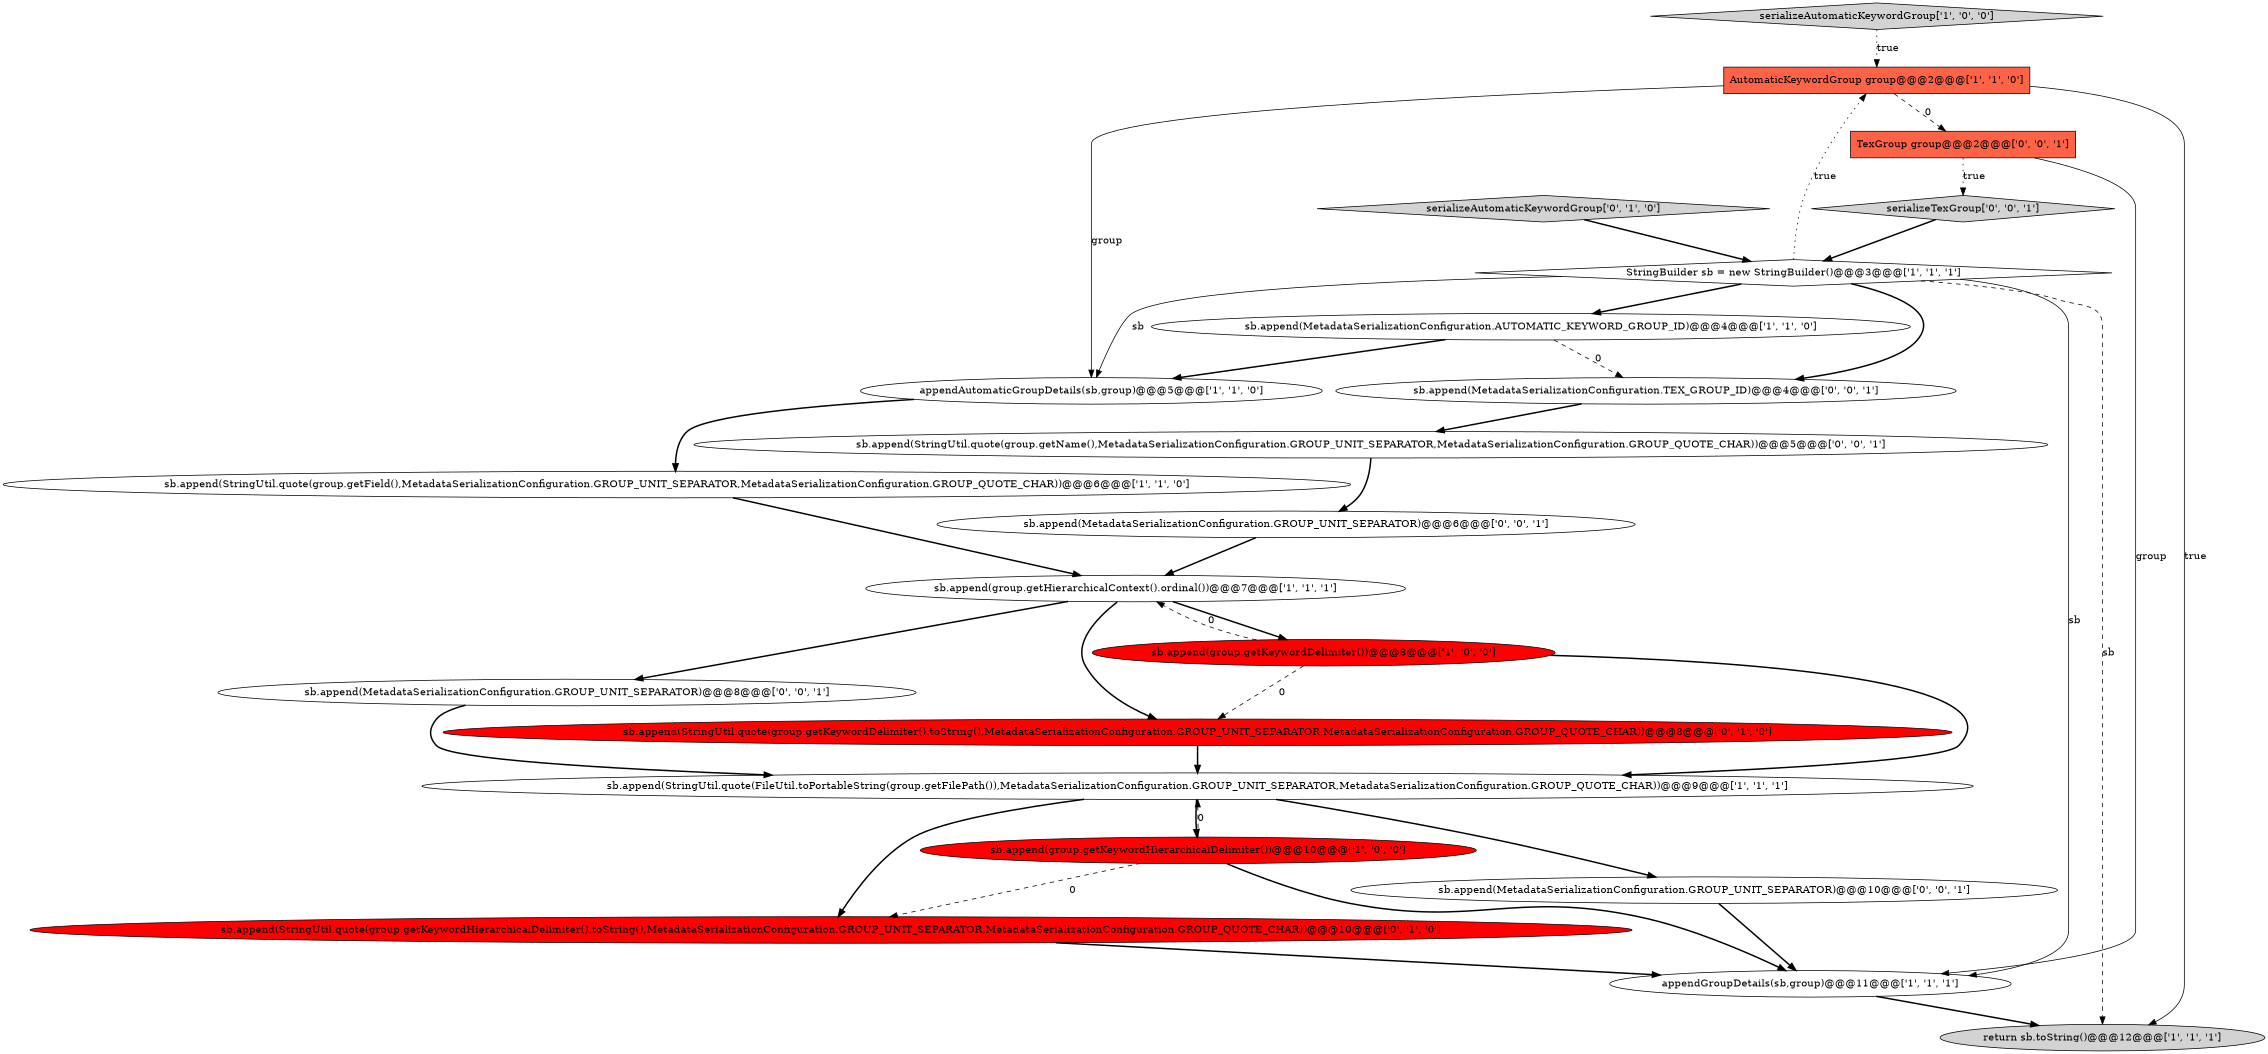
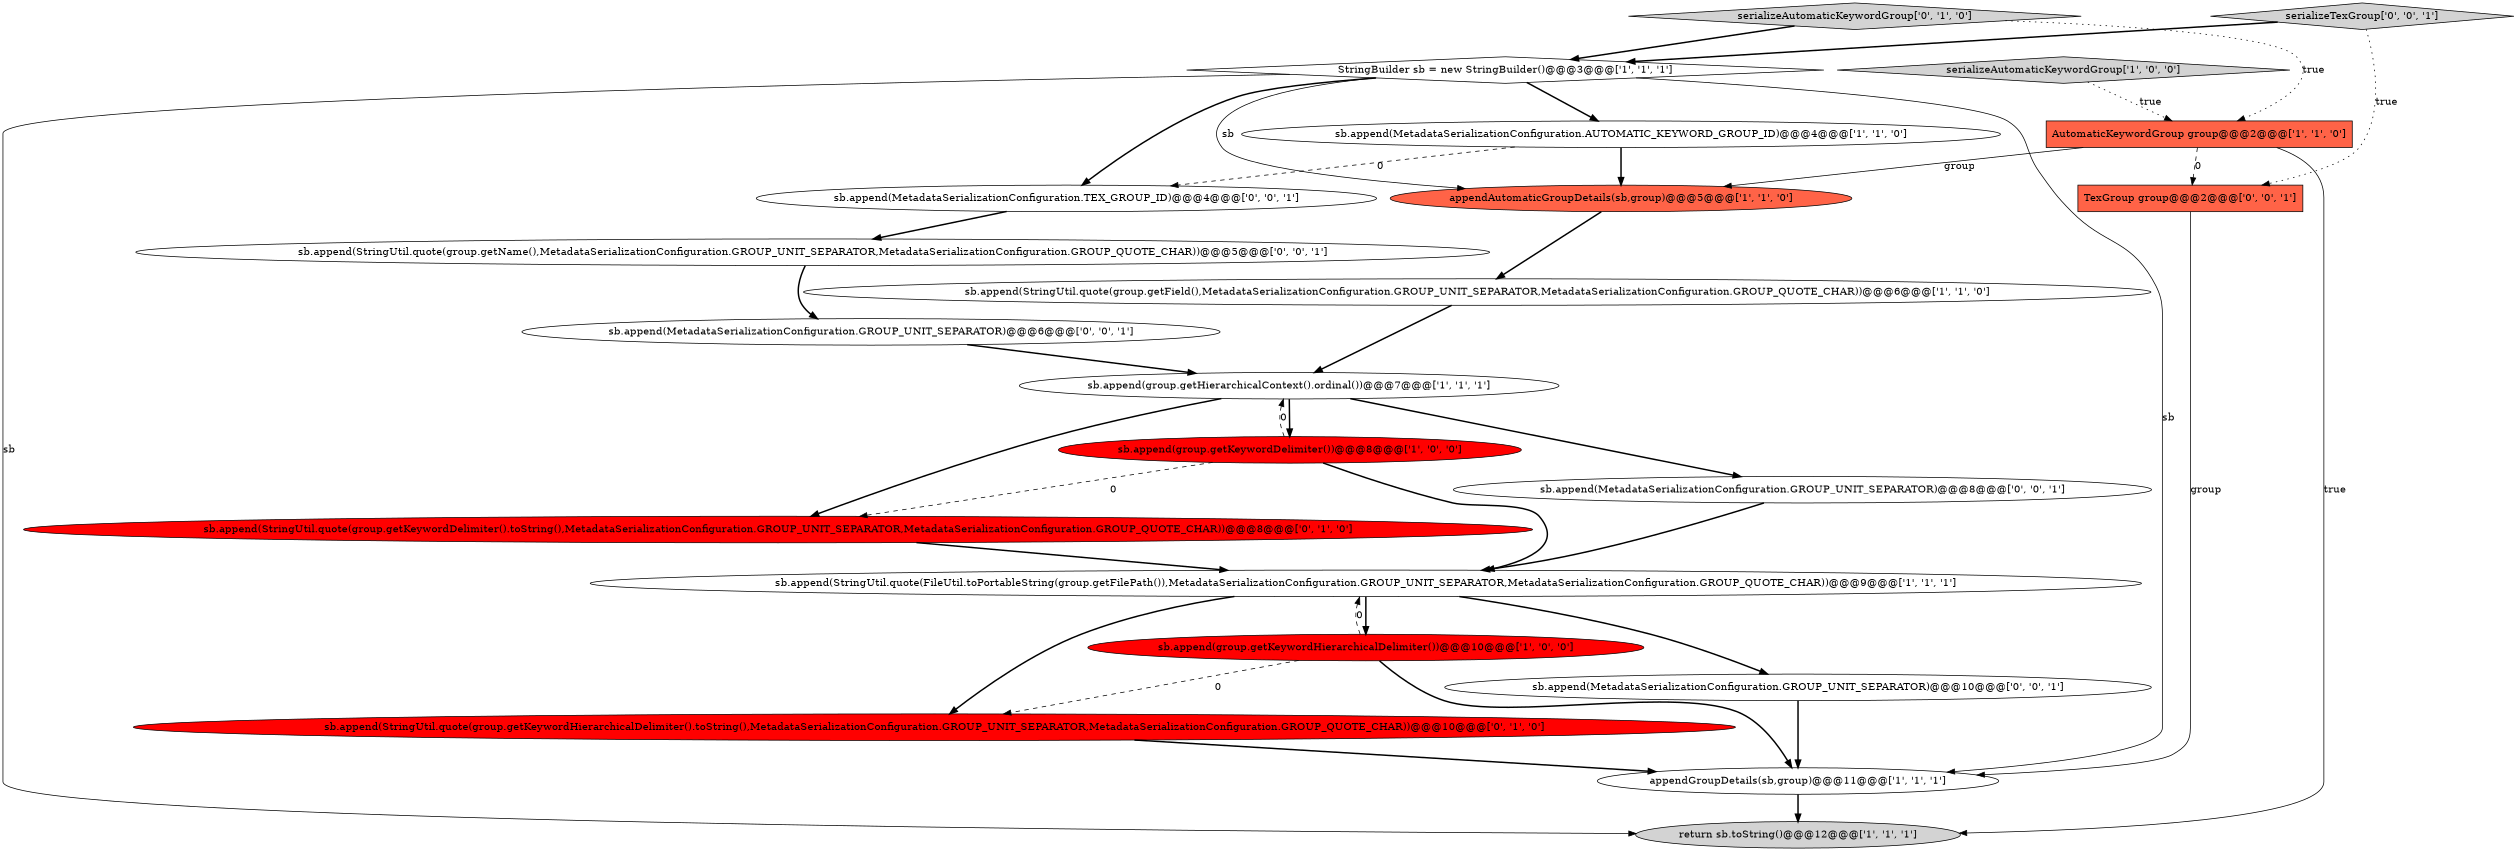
edge "TexGroup group@@@2@@@['0', '0', '1']" -> "serializeTexGroup['0', '0', '1']": reversed
edge "StringBuilder sb = new StringBuilder()@@@3@@@['1', '1', '1']" -> "AutomaticKeywordGroup group@@@2@@@['1', '1', '0']": now "serializeAutomaticKeywordGroup['0', '1', '0']" -> "AutomaticKeywordGroup group@@@2@@@['1', '1', '0']"
node "appendAutomaticGroupDetails(sb,group)@@@5@@@['1', '1', '0']": fillcolor white -> tomato
edge "StringBuilder sb = new StringBuilder()@@@3@@@['1', '1', '1']" -> "return sb.toString()@@@12@@@['1', '1', '1']": style dashed -> solid
